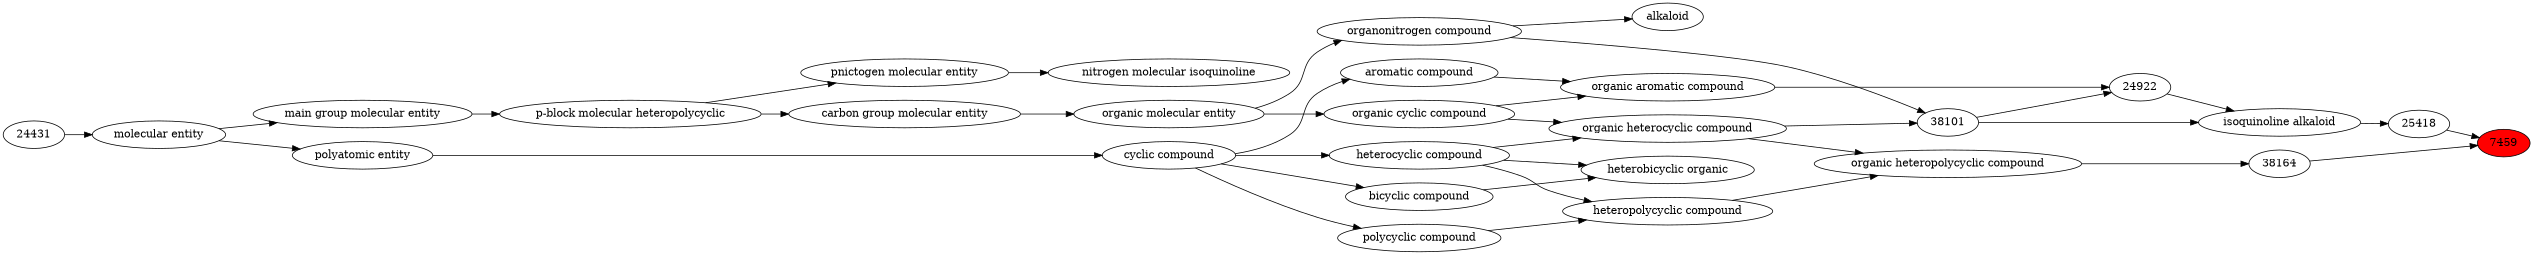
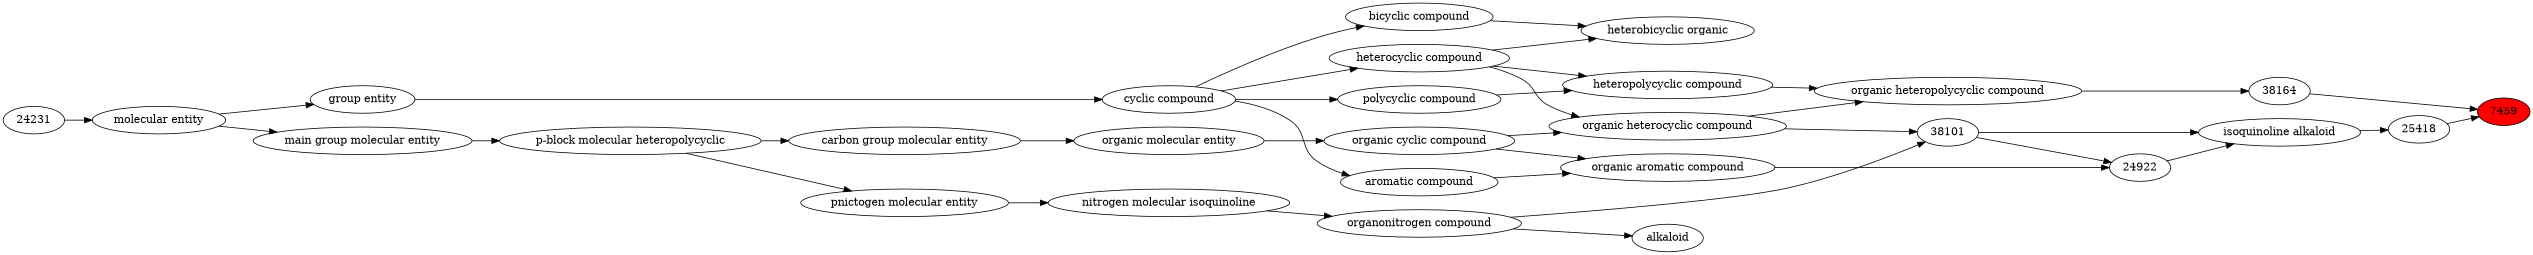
edge "organic molecular entity" -> "organonitrogen compound": now "nitrogen molecular isoquinoline" -> "organonitrogen compound"
node "24431": label "24431" -> "24231"
node "polyatomic entity": label "polyatomic entity" -> "group entity"
